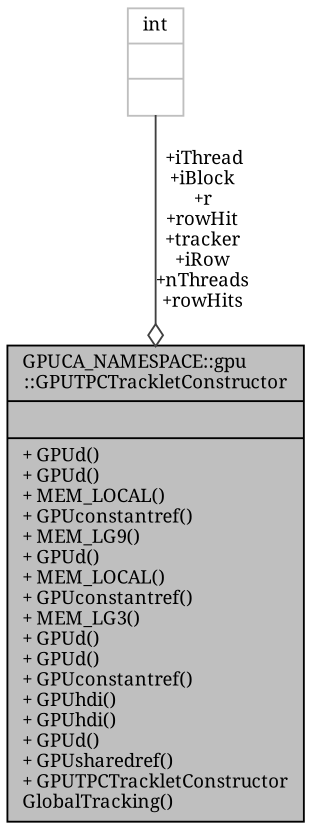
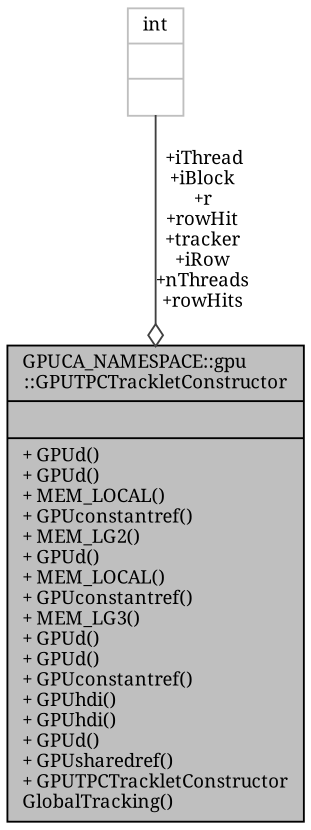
node "GPUCA_NAMESPACE::gpu": text "+ MEM_LG9()" -> "+ MEM_LG2()"
